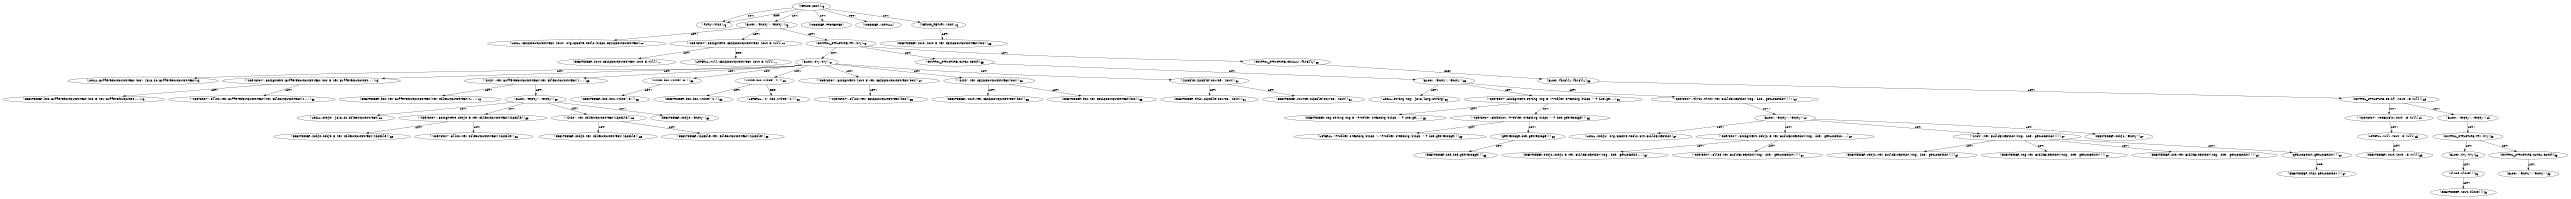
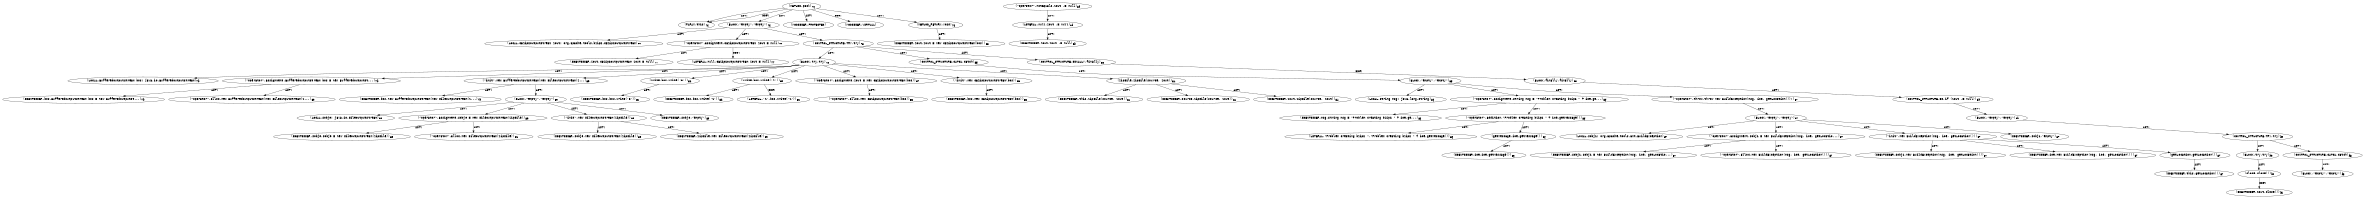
node "(IDENTIFIER,zOut,new CBZip2OutputStream(bos))": removed
node "(IDENTIFIER,zOut,zipFile(source, zOut))": added
edge "(CONTROL_STRUCTURE,IF,if (zOut != null))" -> "(<operator>.notEquals,zOut != null)": removed, label "AST:"
node "(IDENTIFIER,msg,new BuildException(msg, ioe, getLocation()))": removed
edge "(getLocation,getLocation())" -> "(IDENTIFIER,this,getLocation())": label "DDG: " -> "AST: "
edge "(close,close())" -> "(IDENTIFIER,zOut,close())": label "AST: " -> "DDG: "
